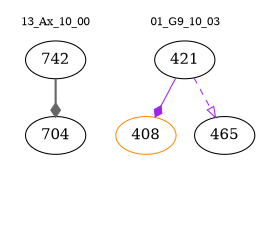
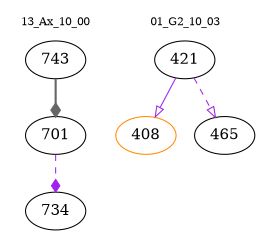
cluster "01_G9_10_03": label "01_G9_10_03" -> "01_G2_10_03"
node "742": label "742" -> "743"
edge "421" -> "408": arrowhead diamond -> onormal
node "704": label "704" -> "701"
node "734": added
